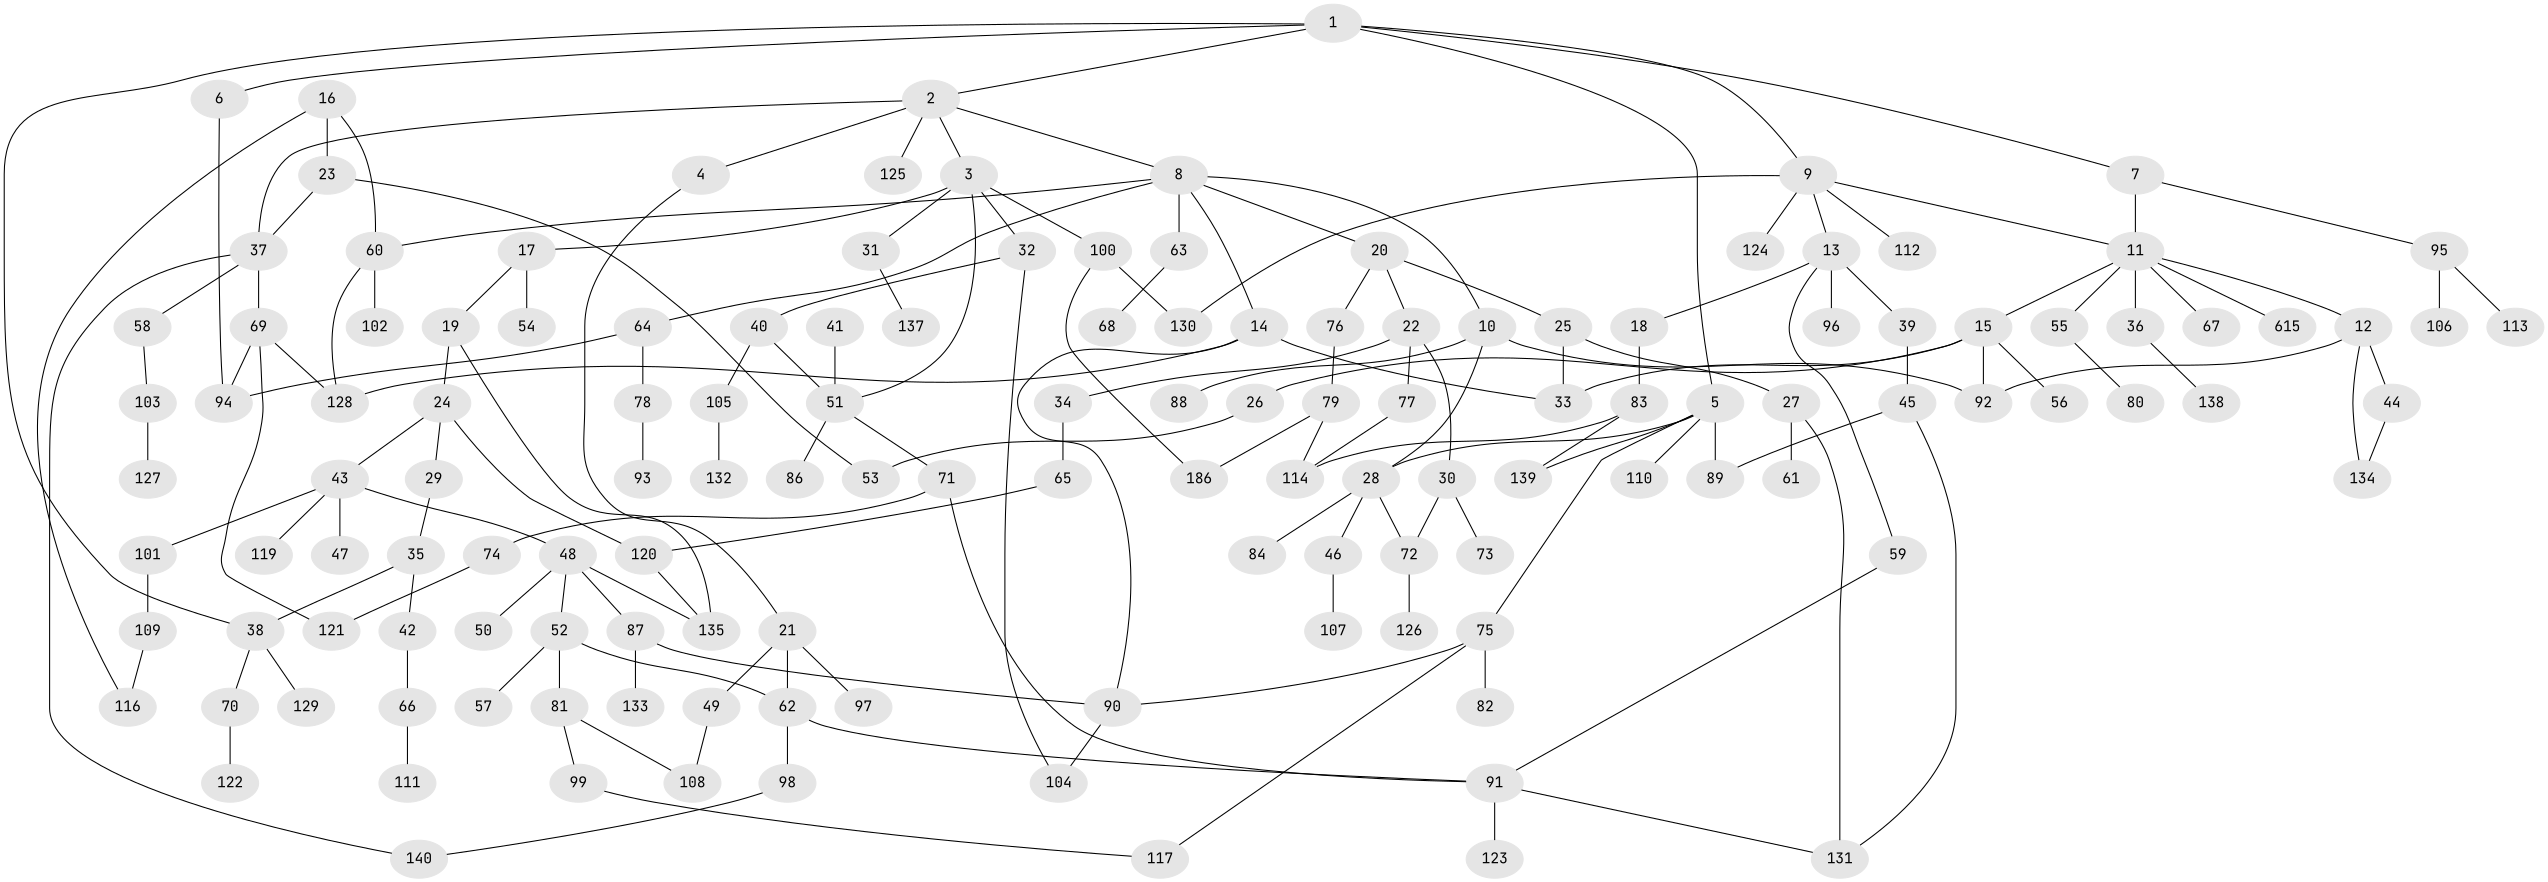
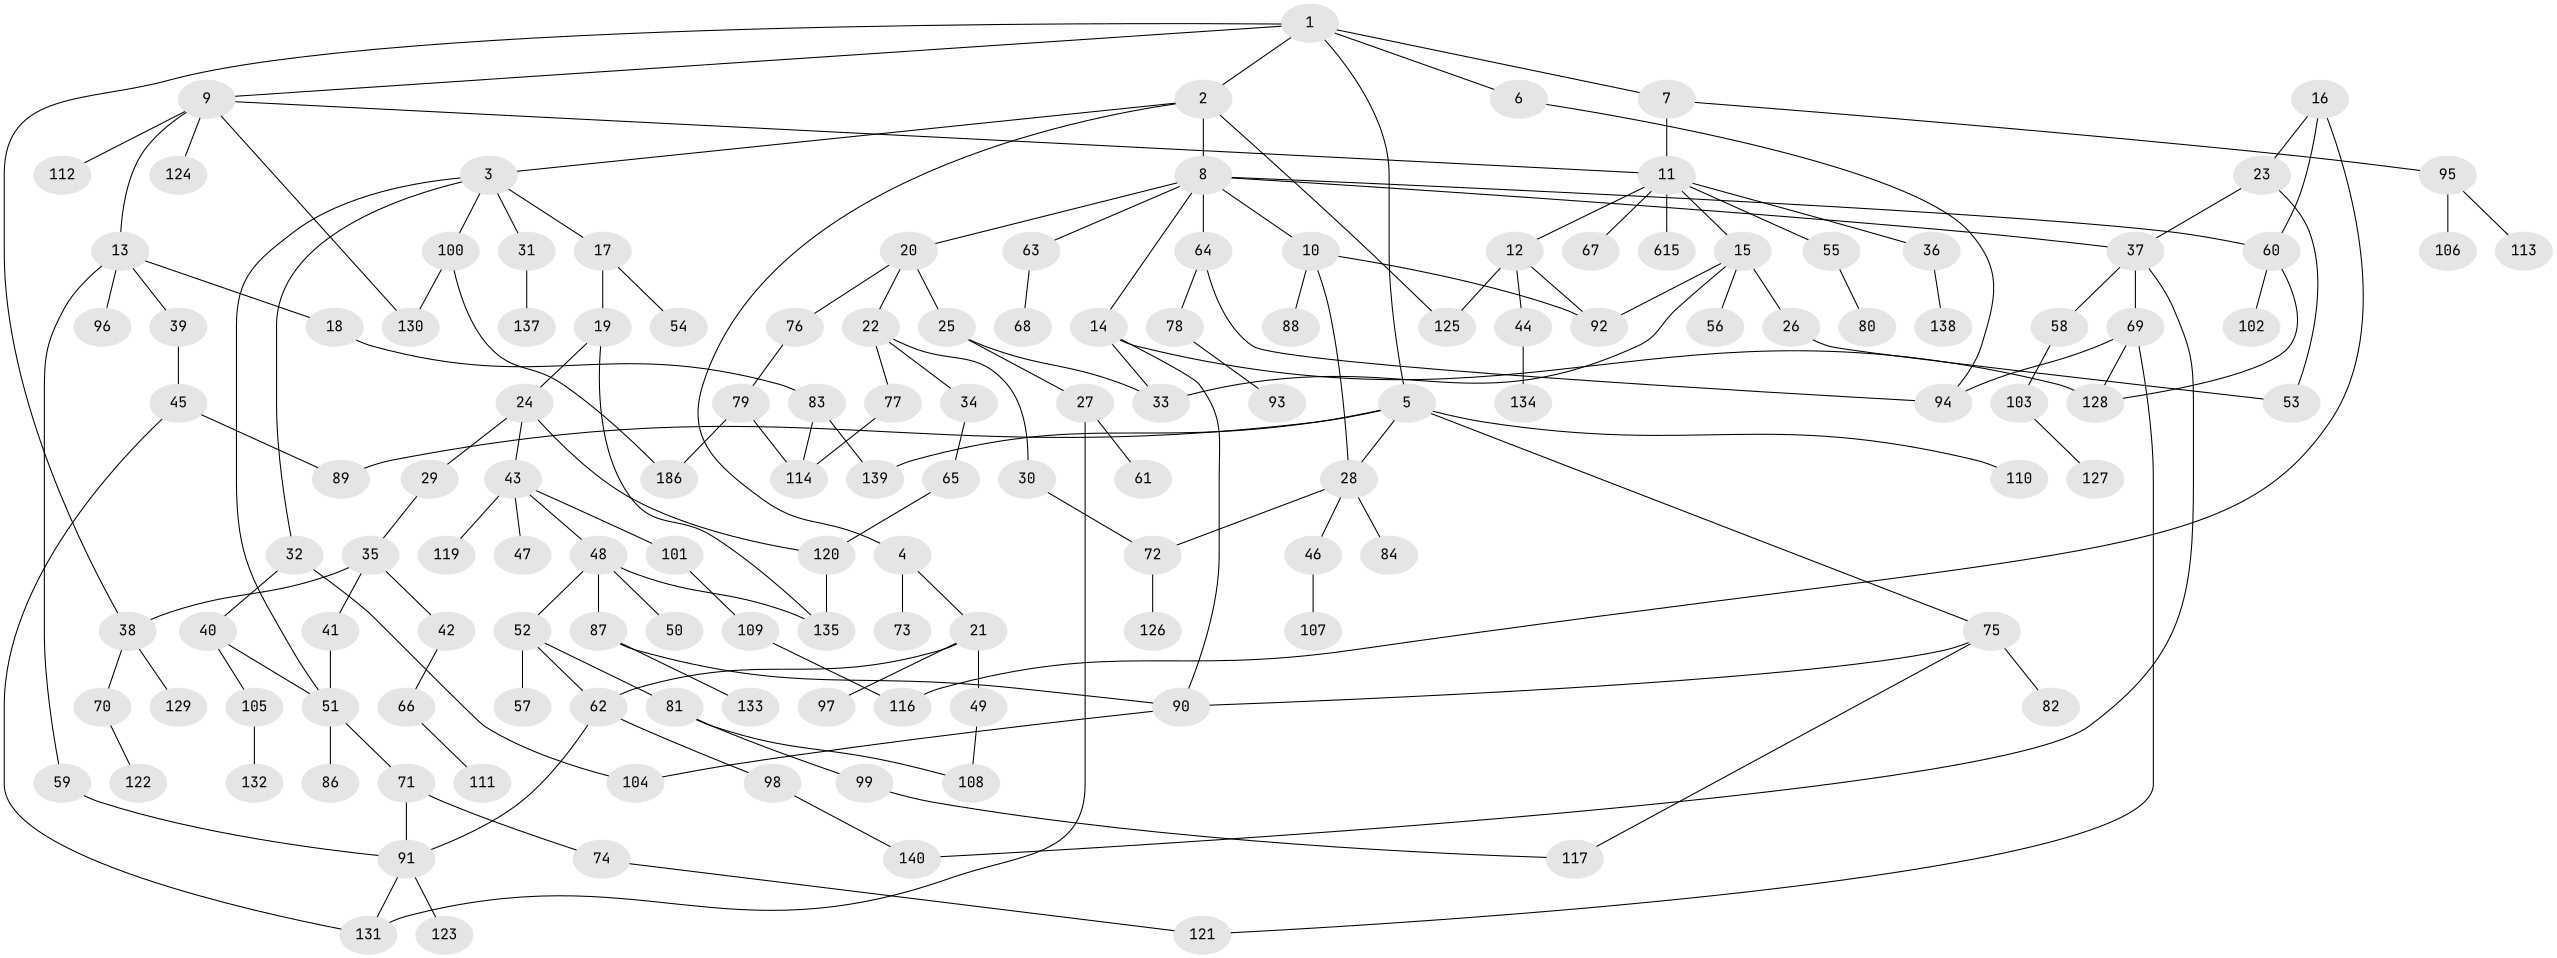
edge "2" -- "37": now "8" -- "37"
edge "12" -- "134": now "12" -- "125"
edge "30" -- "73": now "4" -- "73"
edge "35" -- "41": added
